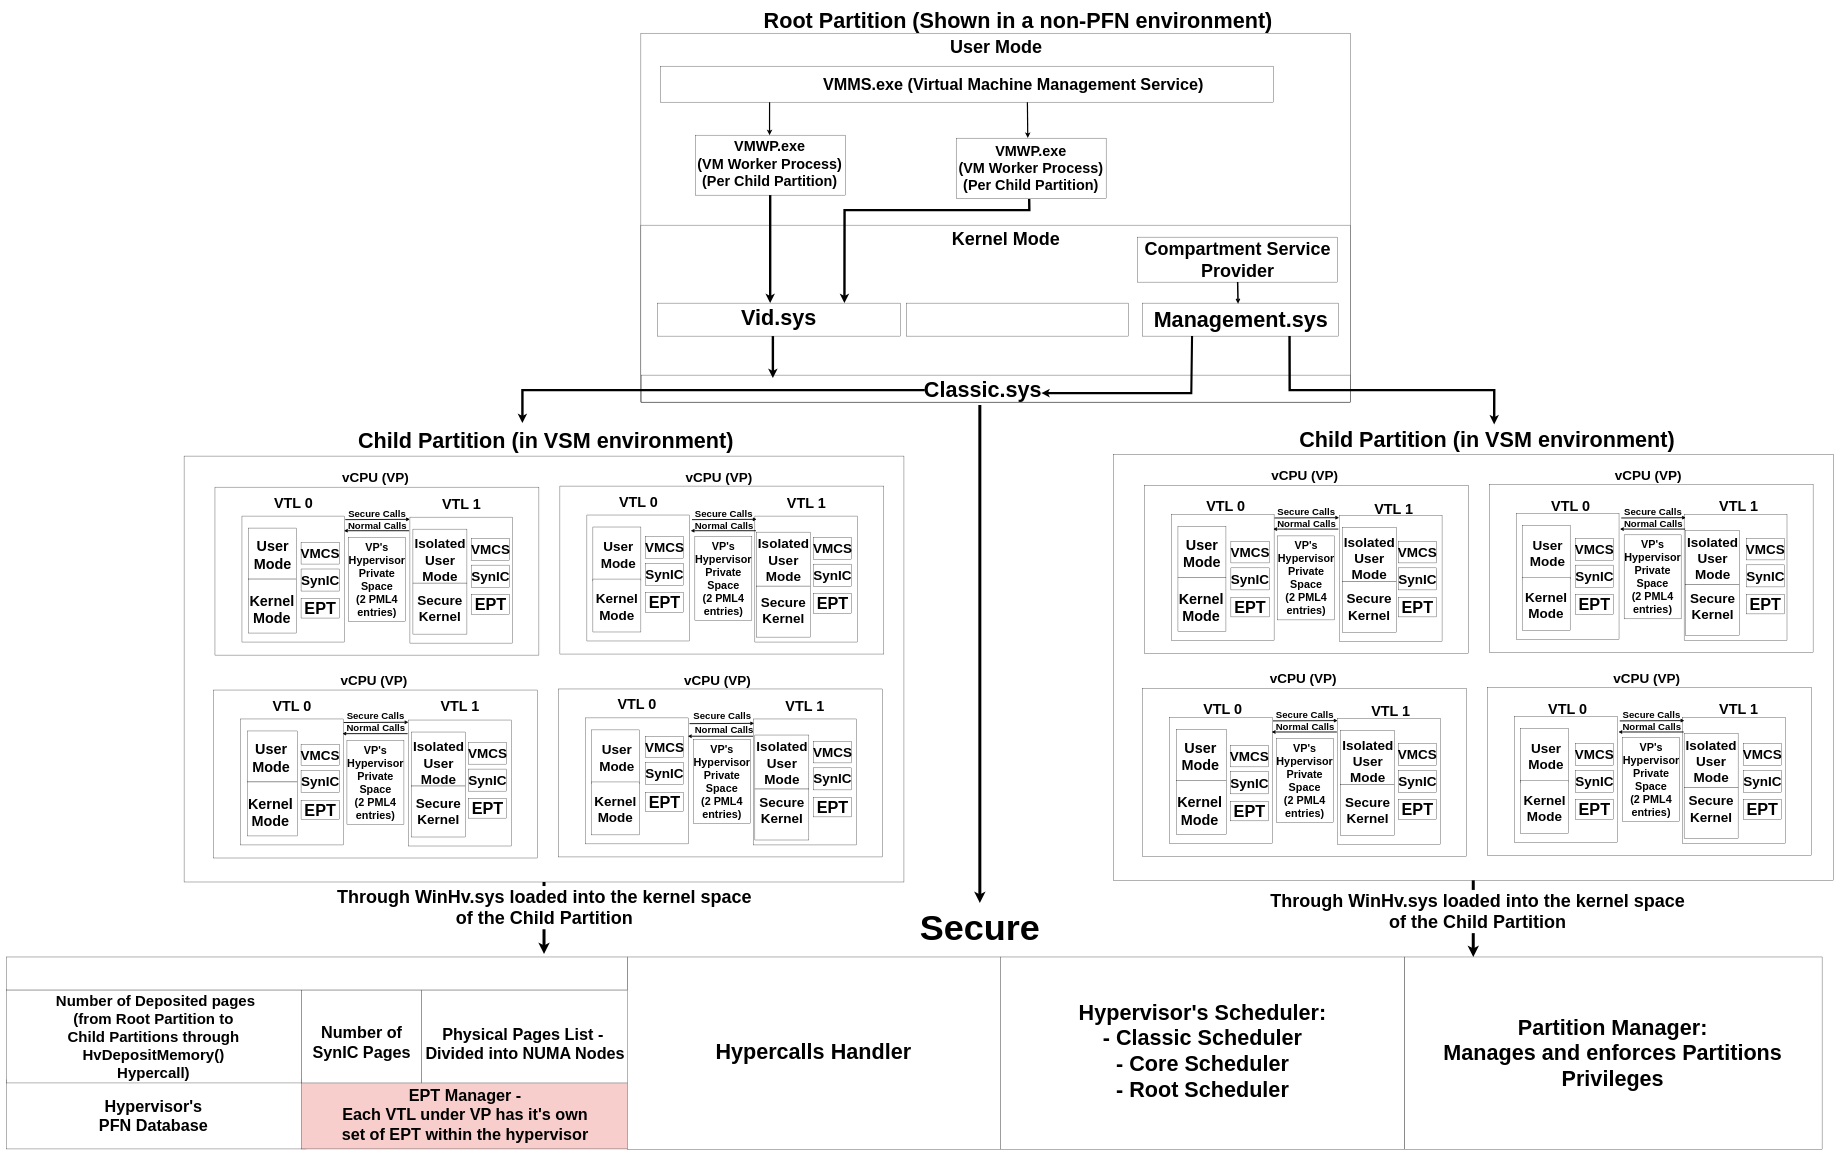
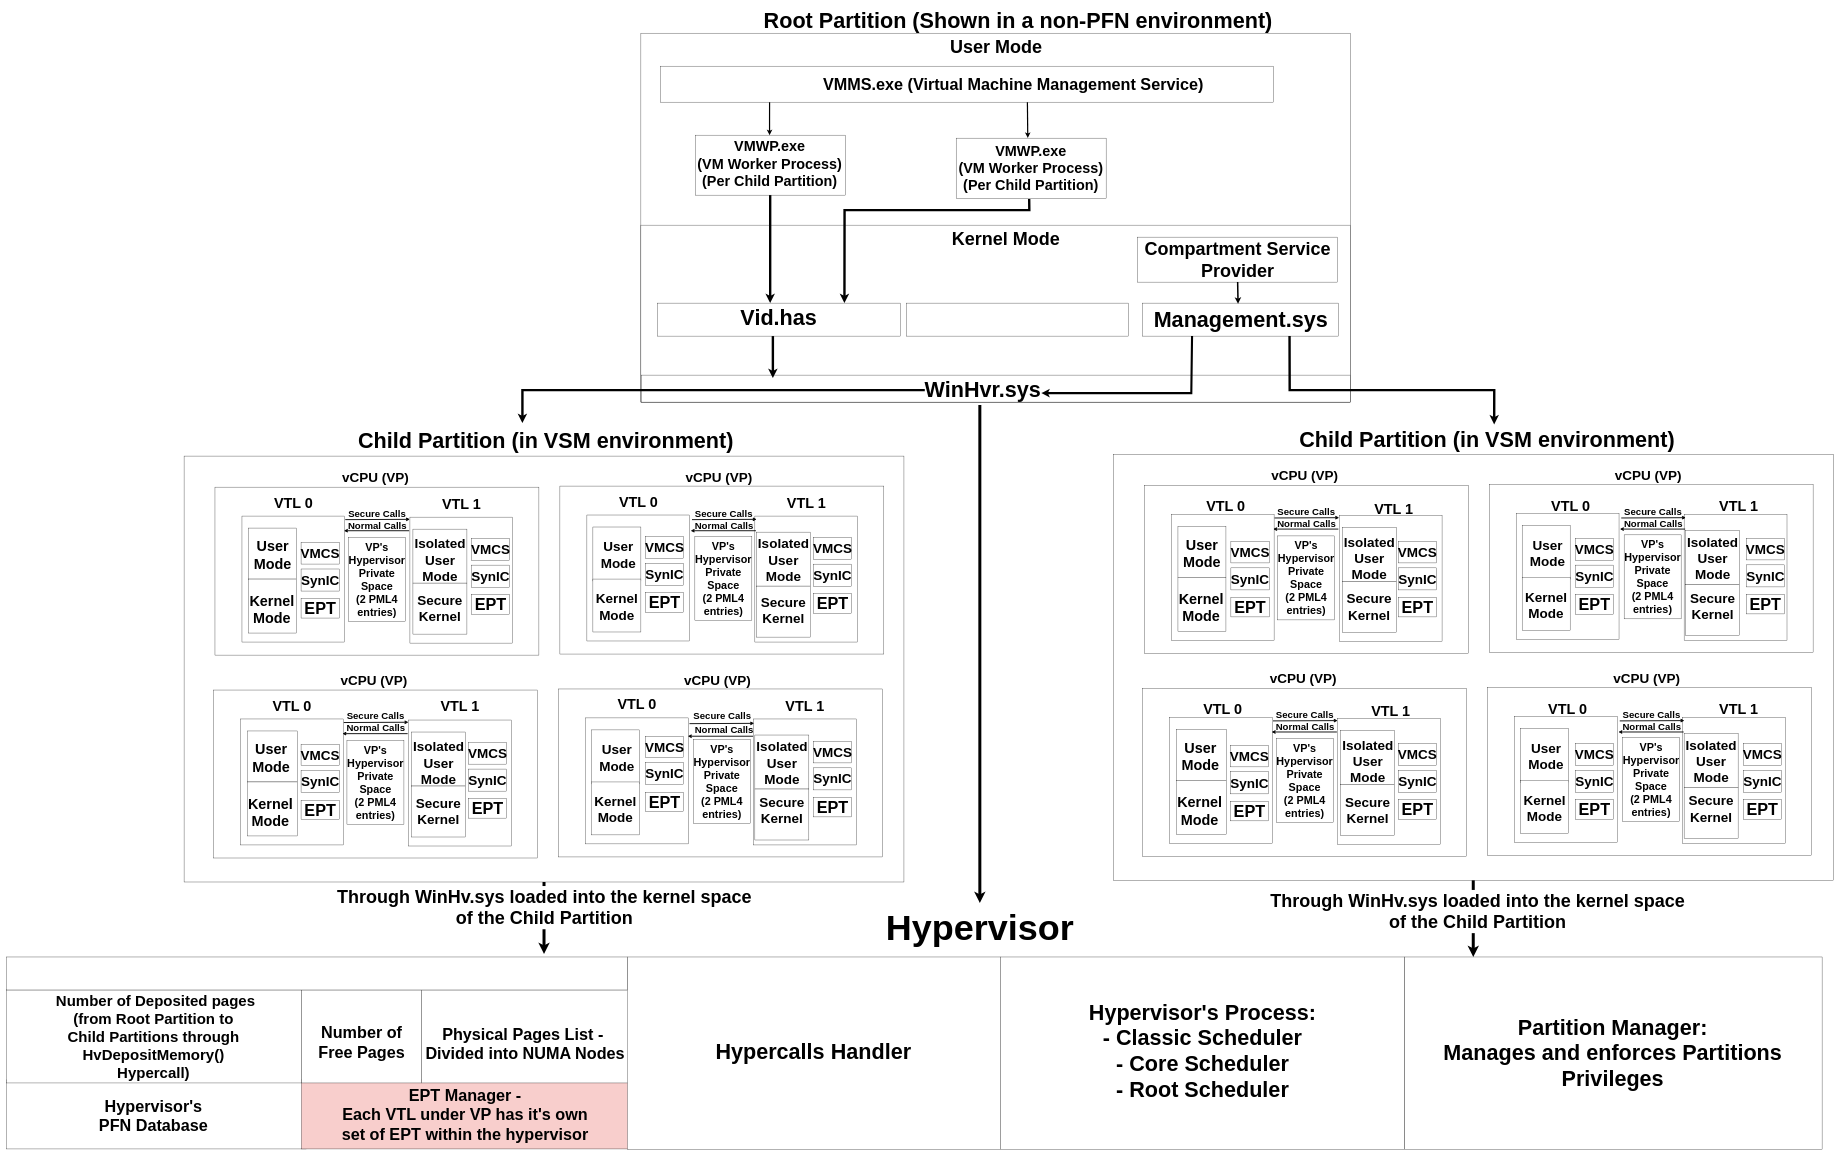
edge "Compartment Service Provider" -> "Management.sys": arrowhead open -> classic
node "Vid.sys": label "Vid.sys" -> "Vid.has"
node "Classic.sys": label "Classic.sys" -> "WinHvr.sys"
node "Secure": label "Secure" -> "Hypervisor"
node "Number of SynIC Pages": label "Number of SynIC Pages" -> "Number of Free Pages"
node "Hypervisor's Scheduler: - Classic Scheduler - Core Scheduler - Root Scheduler": label "Hypervisor's Scheduler: - Classic Scheduler - Core Scheduler - Root Scheduler" -> "Hypervisor's Process: - Classic Scheduler - Core Scheduler - Root Scheduler"
